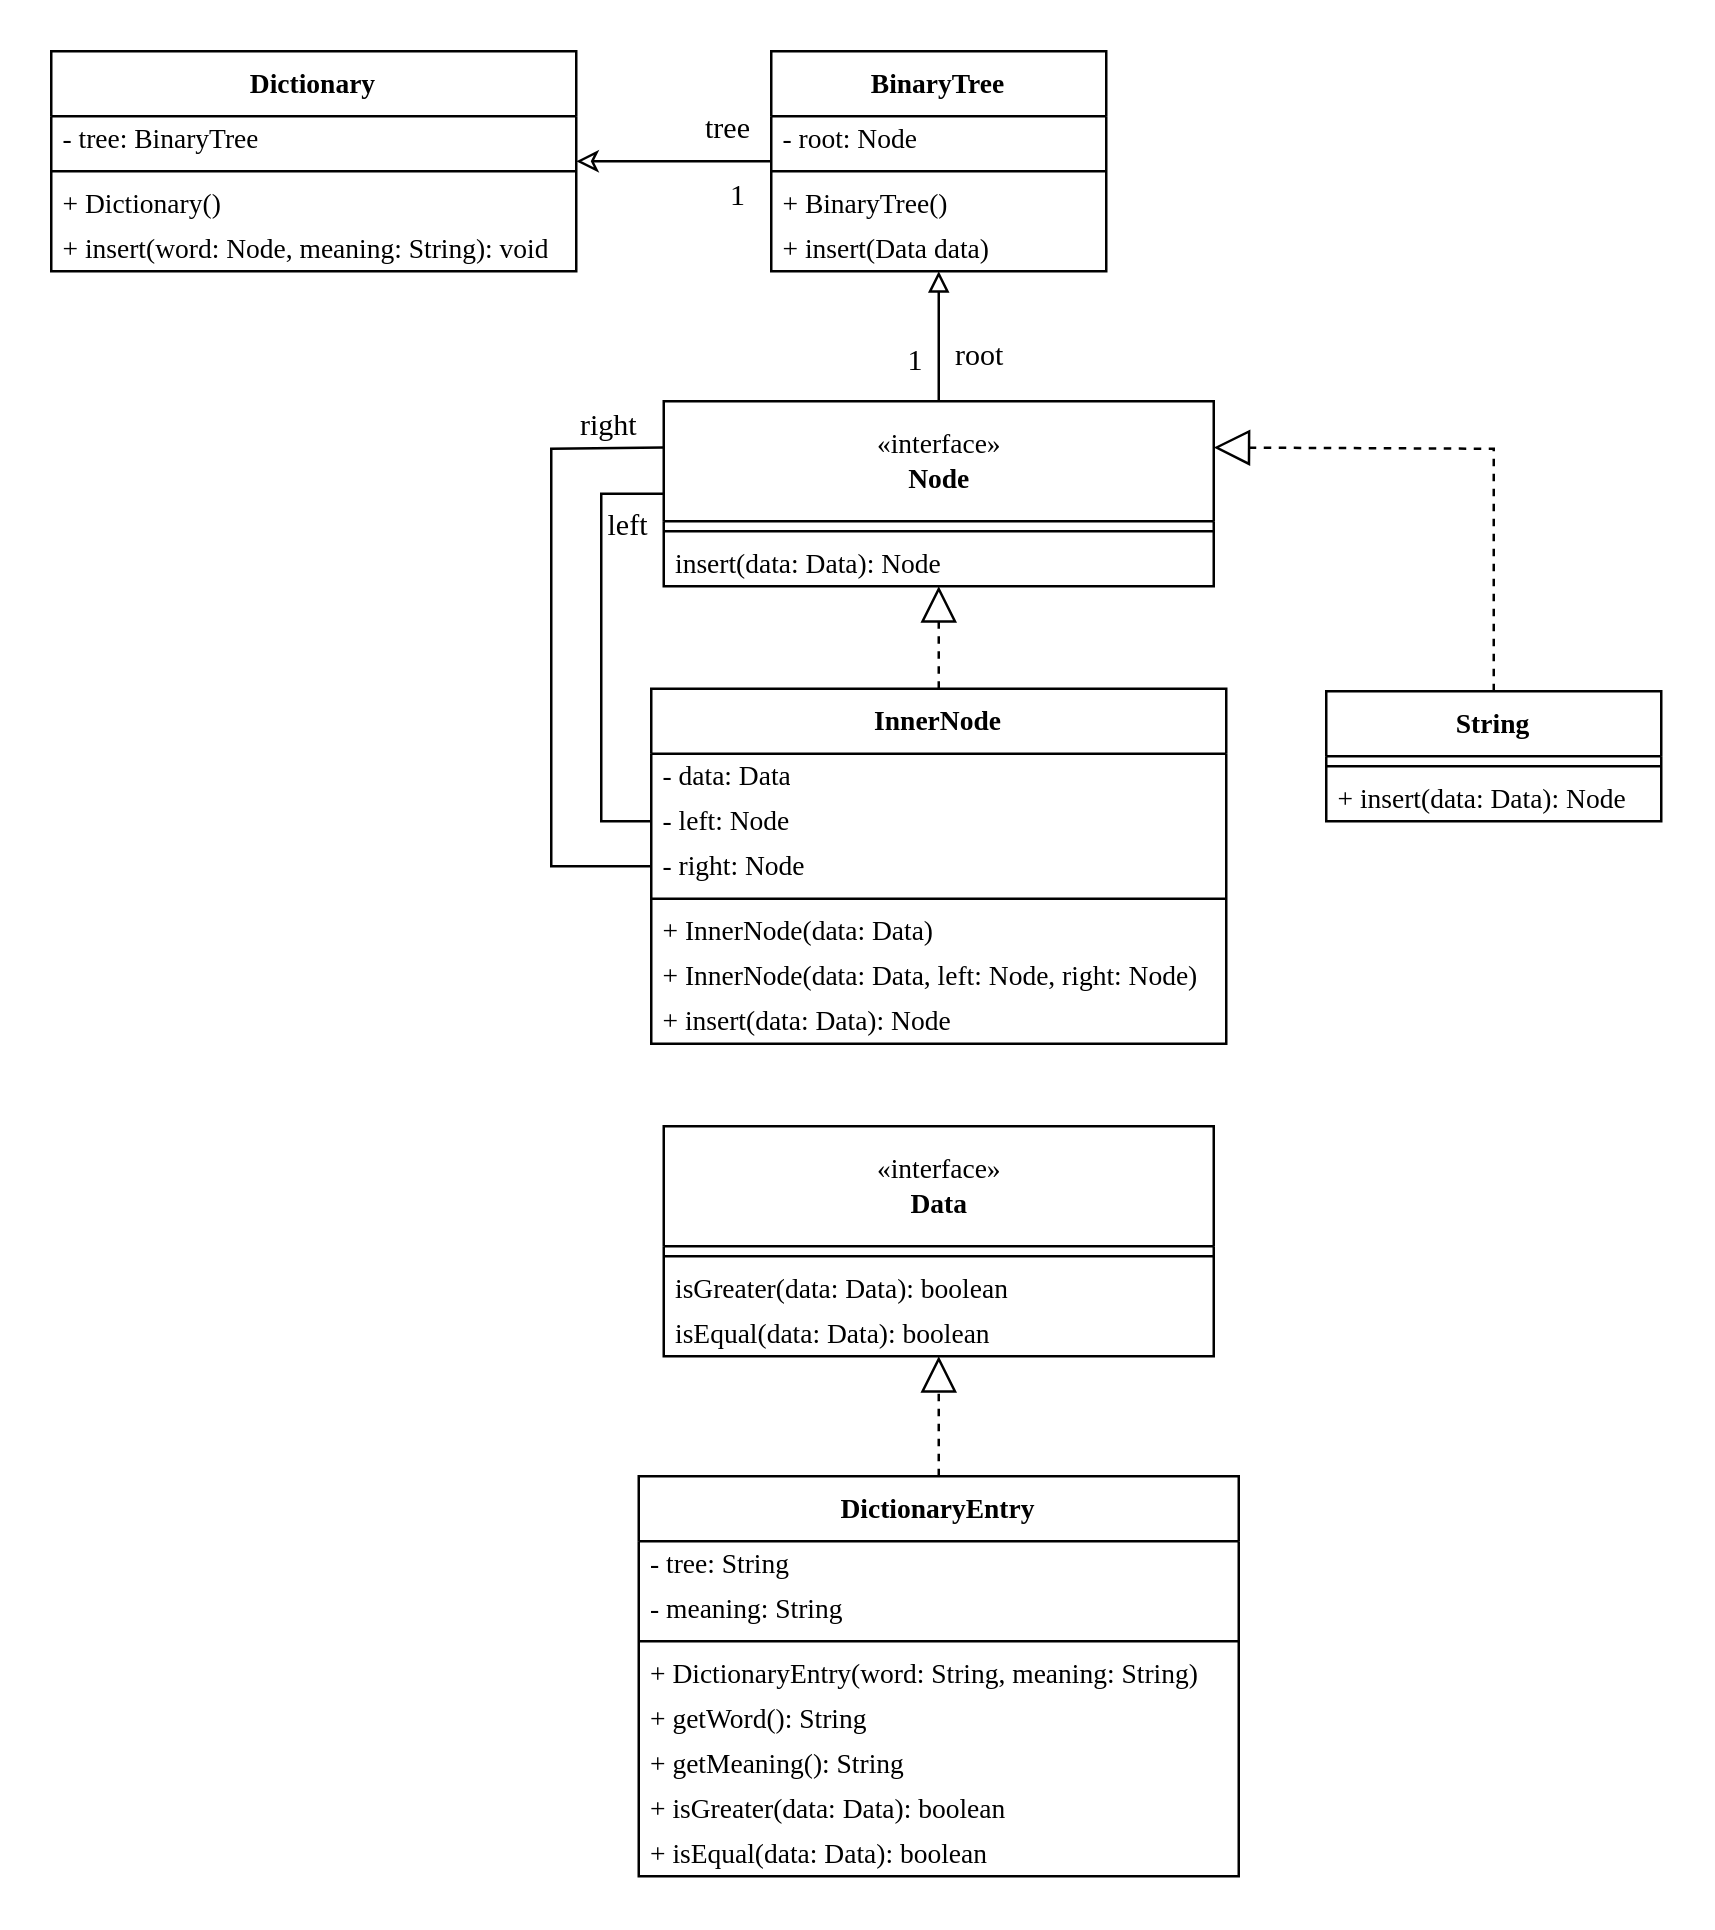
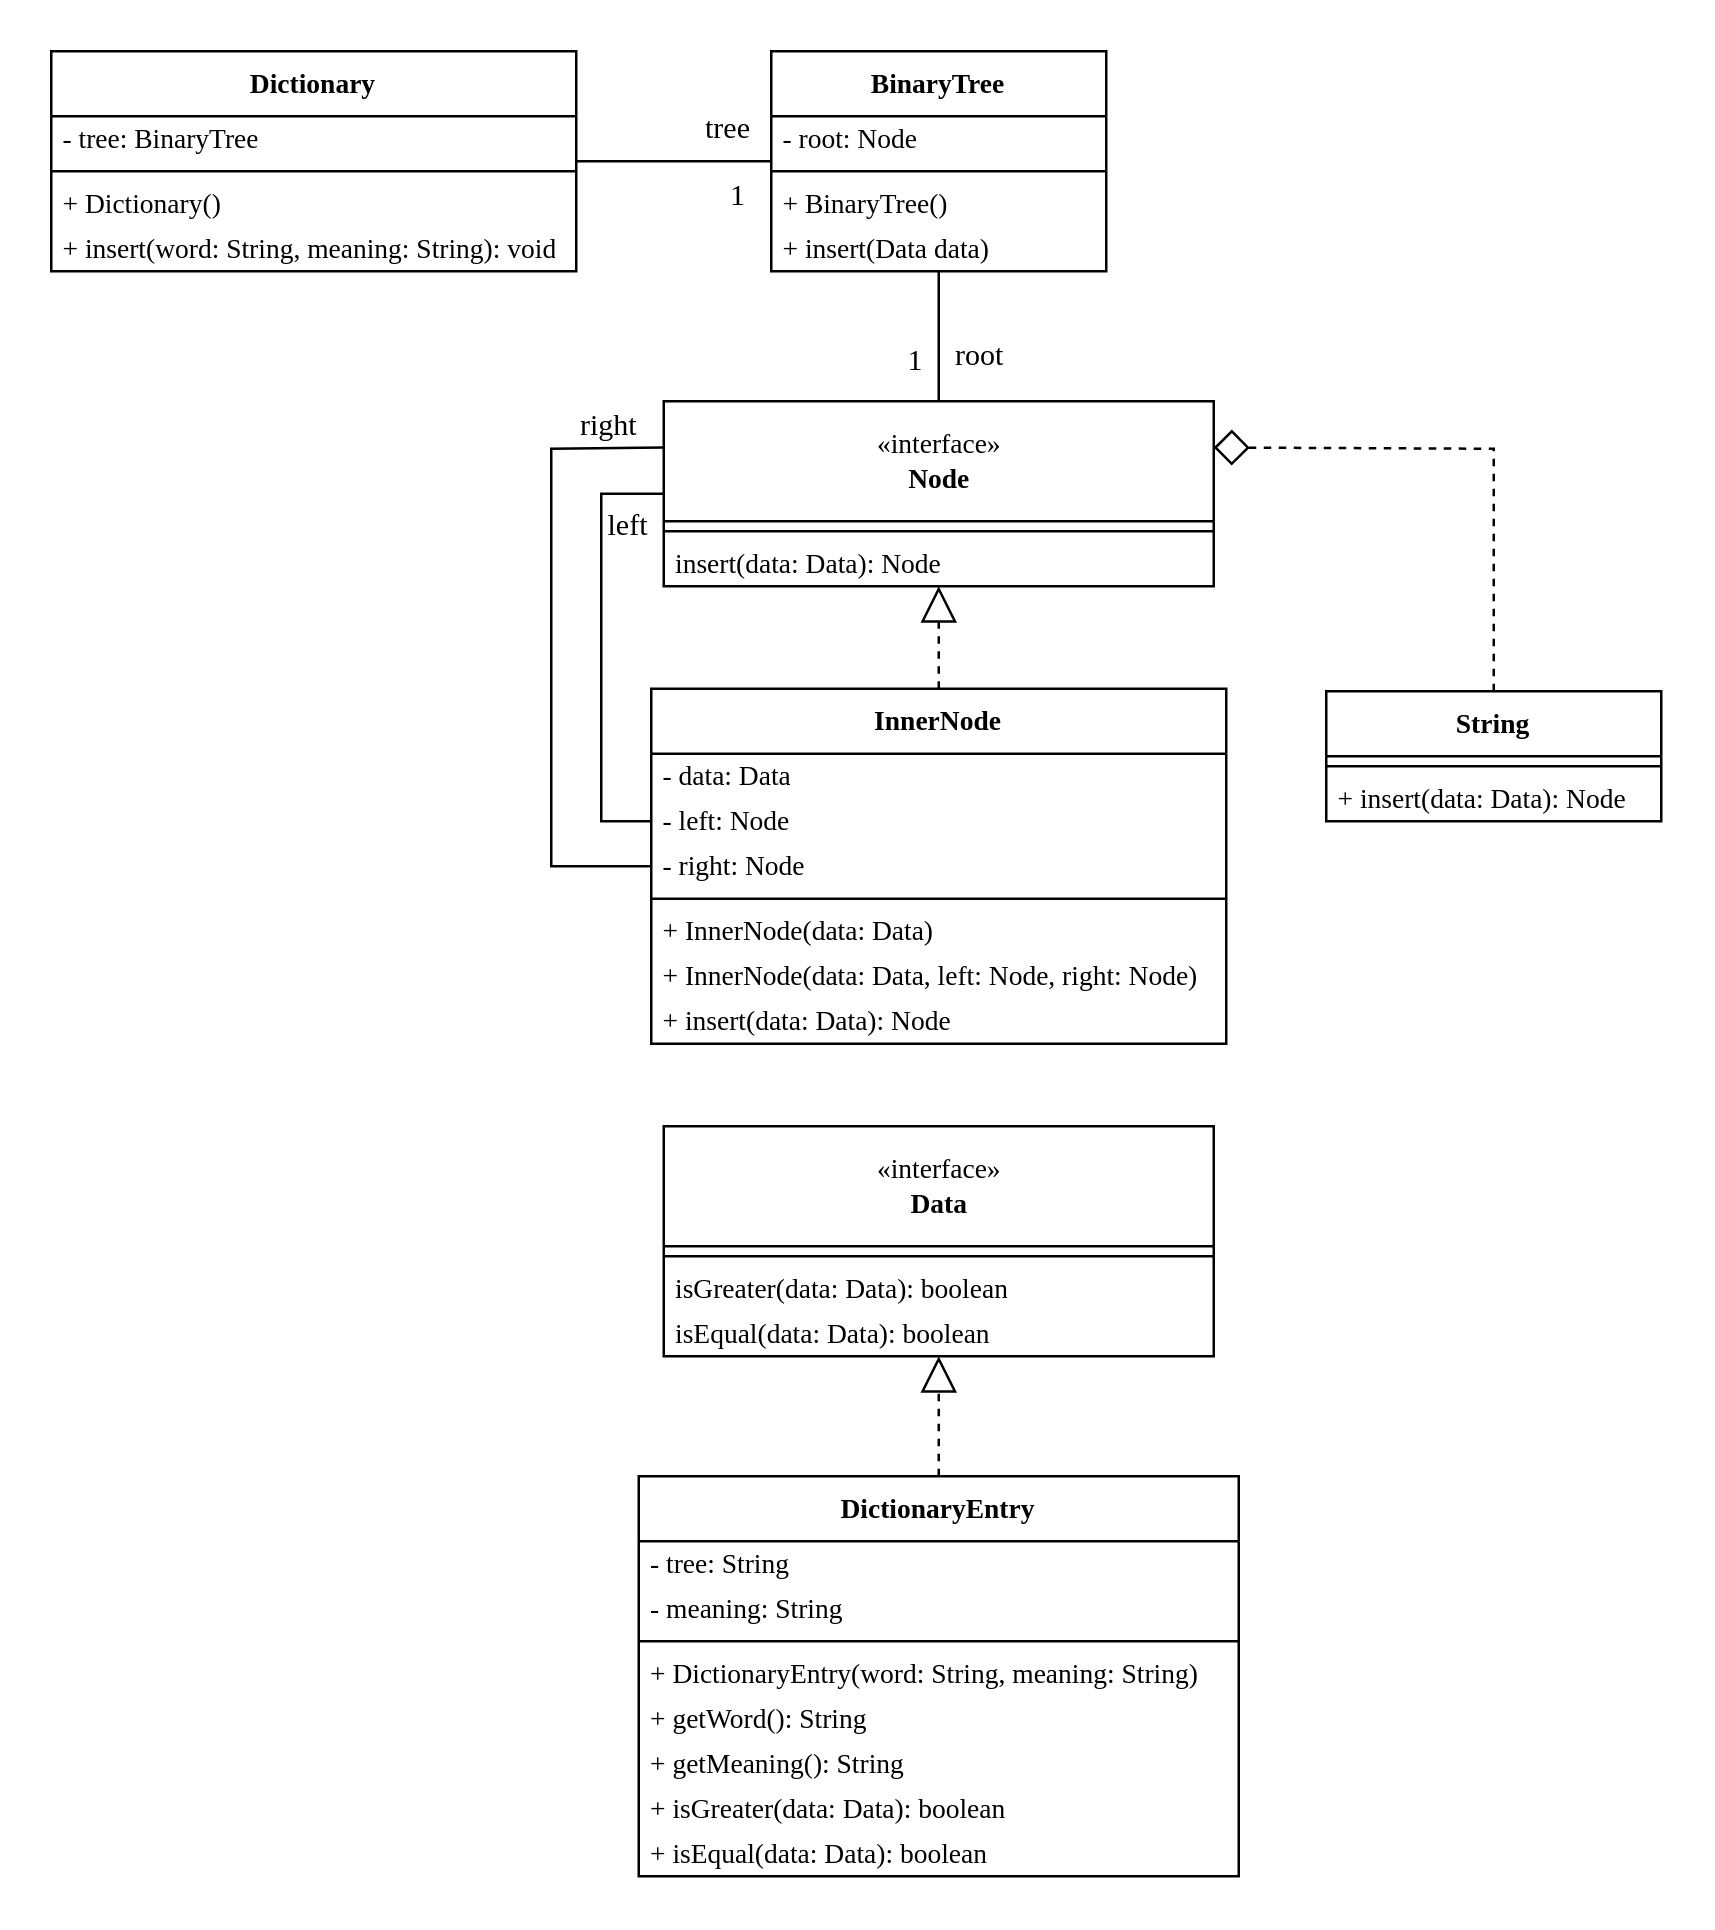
edge "BinaryTree" -> "Dictionary": arrowhead classic -> none
node "+ insert(word: Node, meaning: String): void": label "+ insert(word: Node, meaning: String): void" -> "+ insert(word: String, meaning: String): void"
edge "«interface» Node" -> "BinaryTree": arrowhead block -> none
edge "String" -> "«interface» Node": arrowhead block -> diamond
